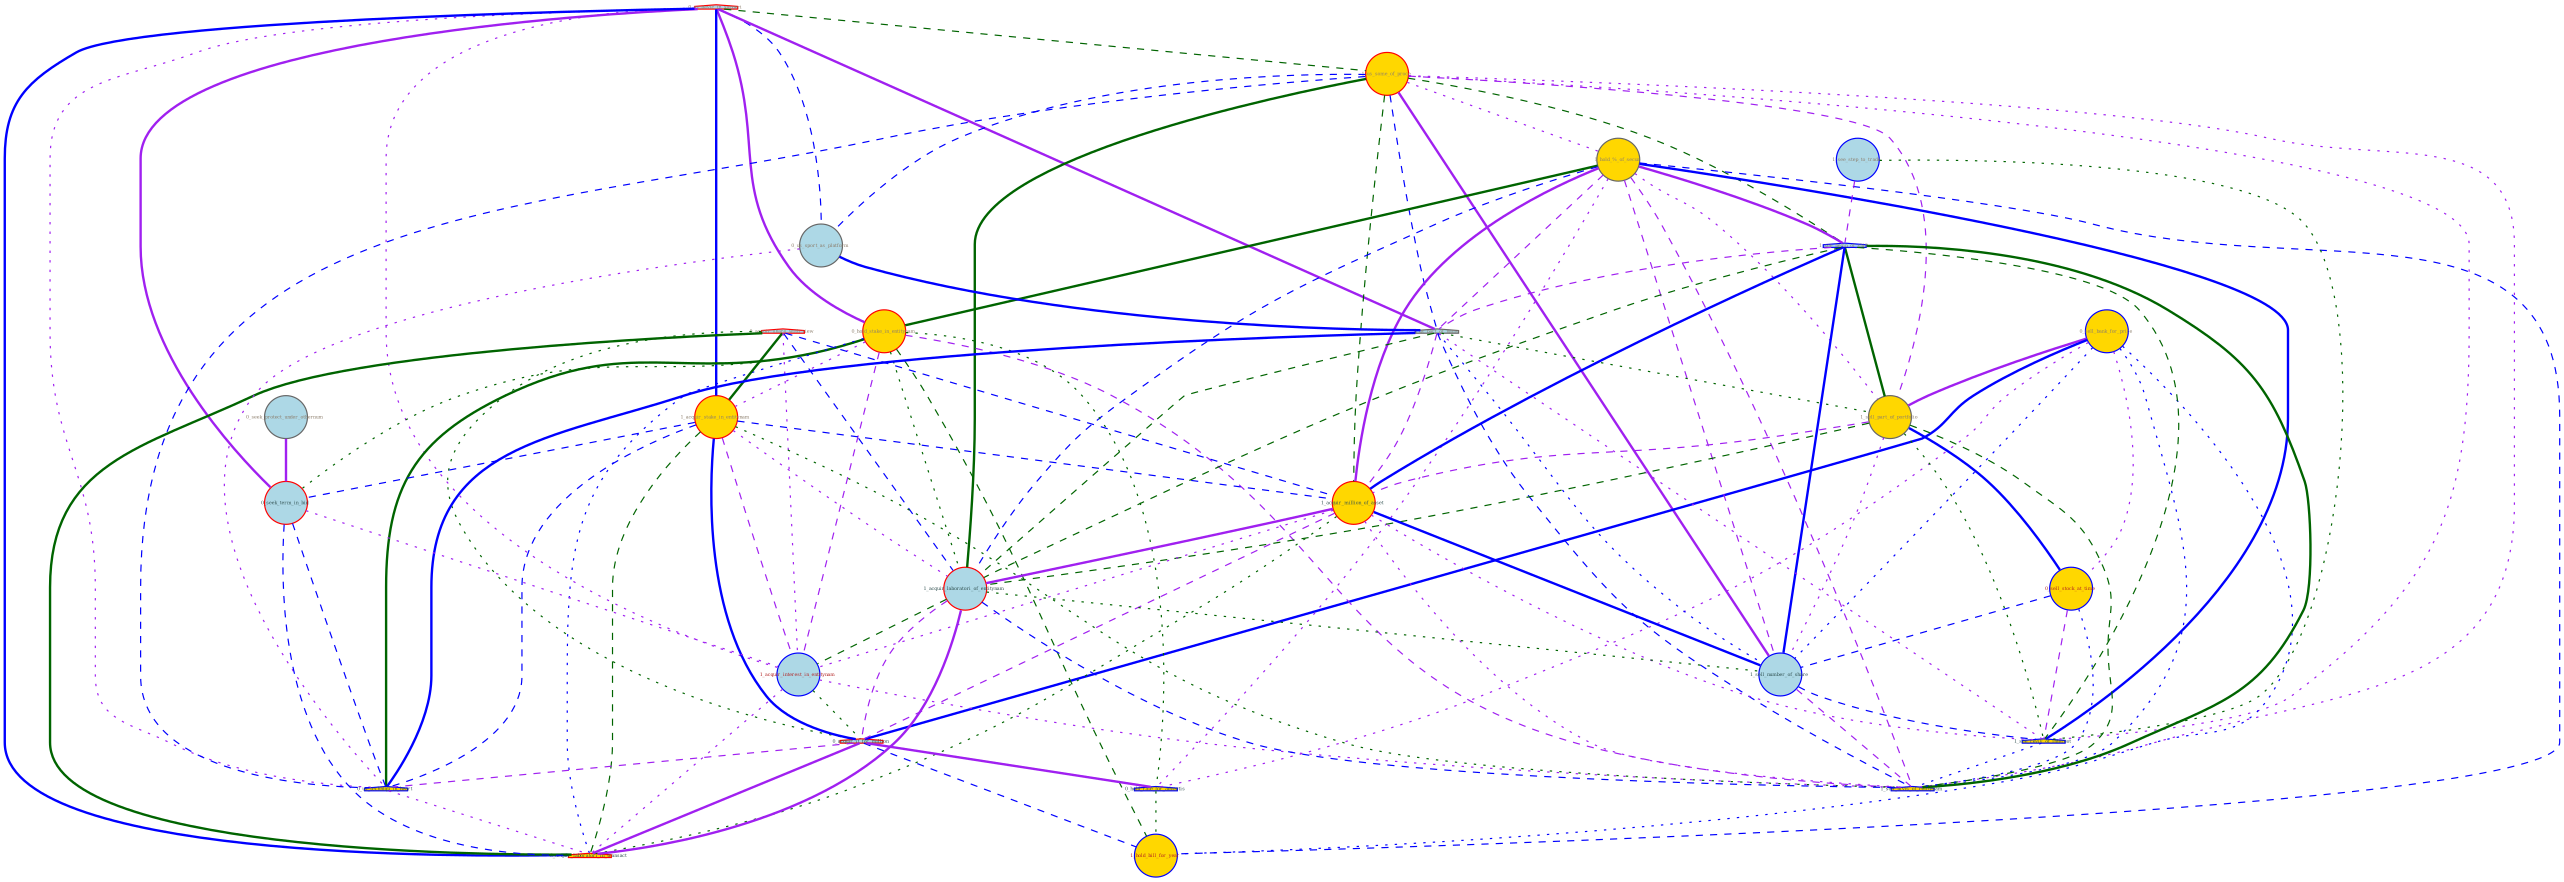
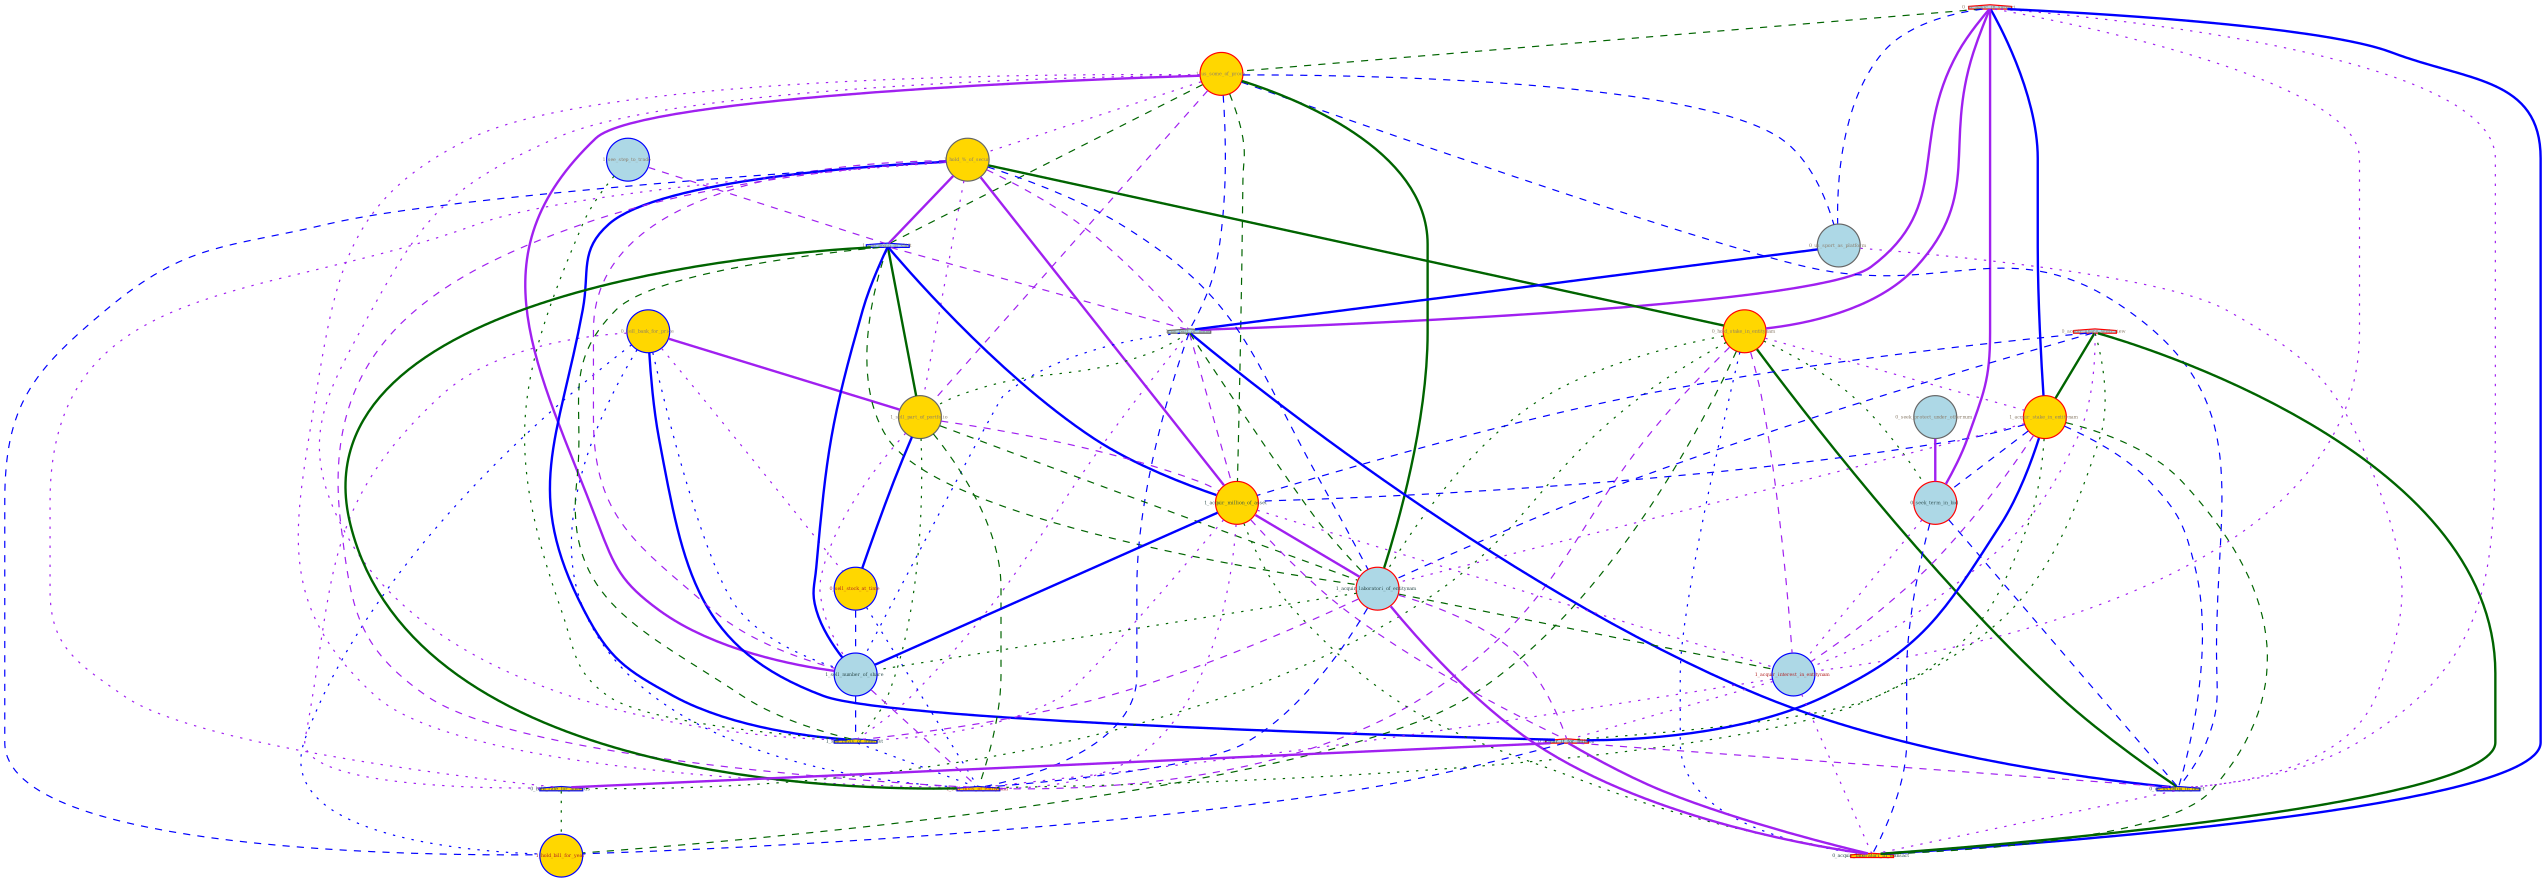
edge "0_sell_stock_at_time" -- "1_see_reviv_of_interest": now "1_acquir_laboratori_of_entitynam" -- "1_see_reviv_of_interest"
edge "1_acquir_interest_in_entitynam" -- "0_acquir_it_for_million": color darkgreen -> purple
node "1_sell_divis_of_entitynam": fontcolor #2f4f4f -> #b22222
